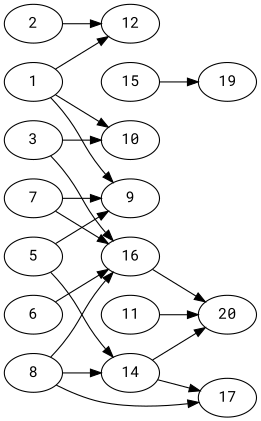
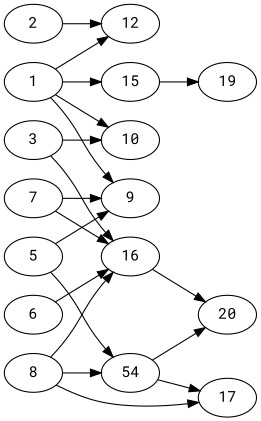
edge "1" -> "15": added
node "11": removed
node "14": label "14" -> "54"
